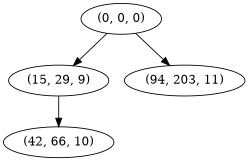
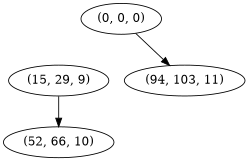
edge "(0, 0, 0)" -> "(15, 29, 9)": removed
node "(94, 203, 11)": label "(94, 203, 11)" -> "(94, 103, 11)"
node "(42, 66, 10)": label "(42, 66, 10)" -> "(52, 66, 10)"
